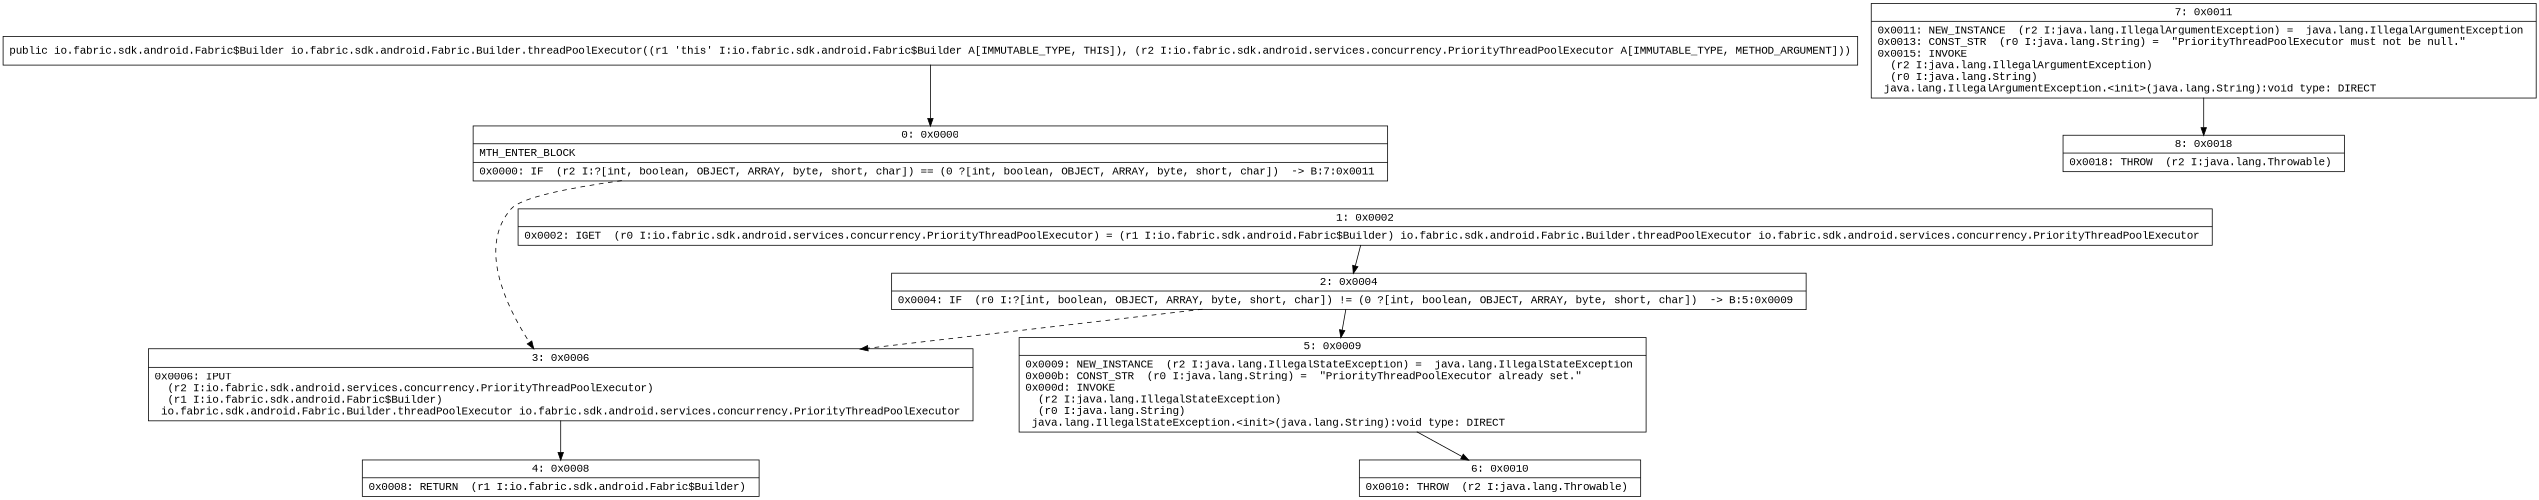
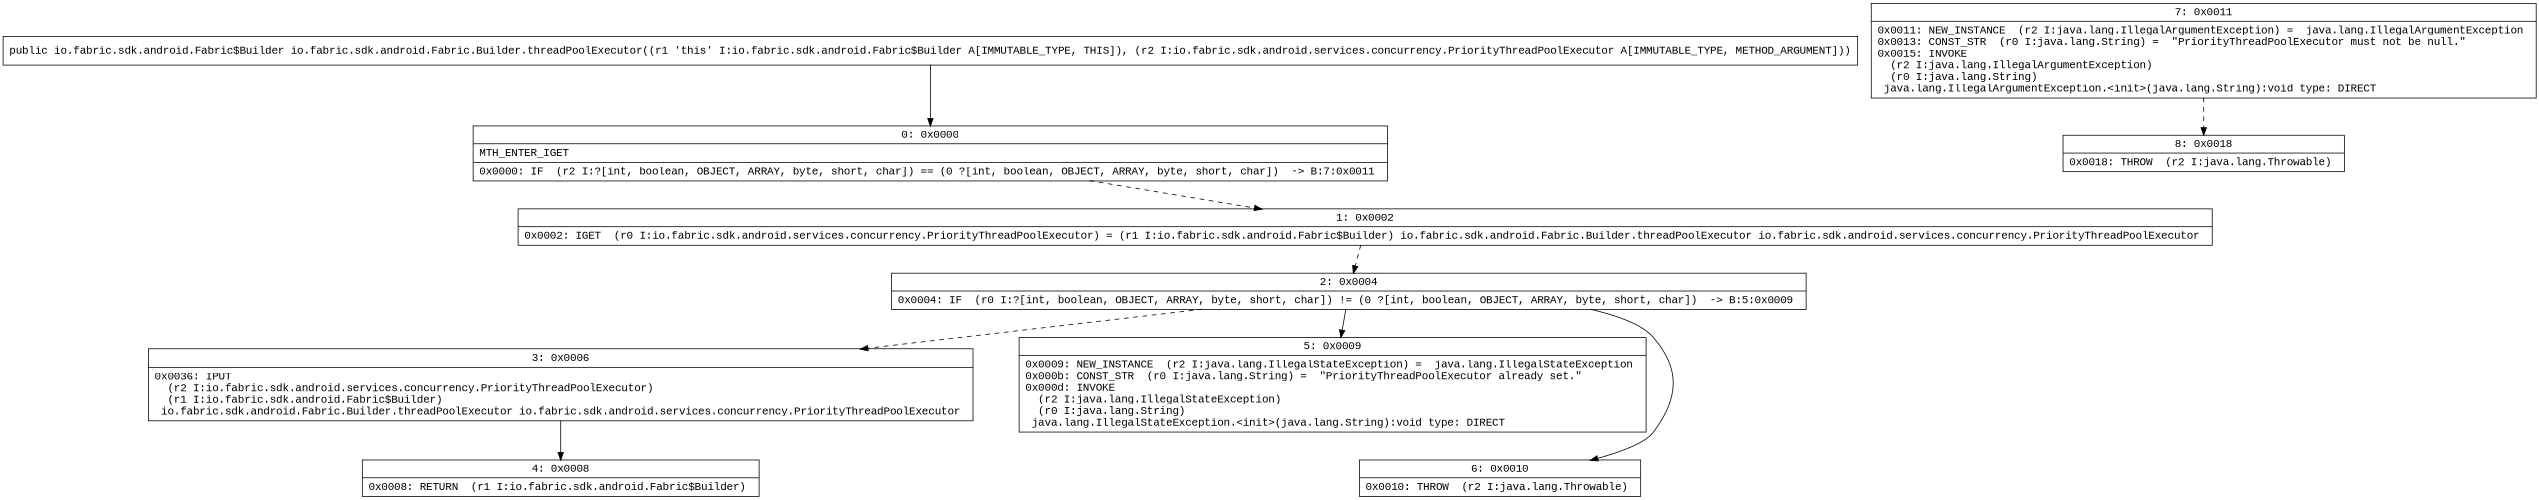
edge "7: 0x0011" -> "8: 0x0018": style solid -> dashed
node "0: 0x0000": text "MTH_ENTER_BLOCK" -> "MTH_ENTER_IGET"
edge "0: 0x0000" -> "3: 0x0006": now "0: 0x0000" -> "1: 0x0002"
edge "1: 0x0002" -> "2: 0x0004": style solid -> dashed
node "3: 0x0006": text "0x0006: IPUT" -> "0x0036: IPUT"
edge "5: 0x0009" -> "6: 0x0010": now "2: 0x0004" -> "6: 0x0010"
